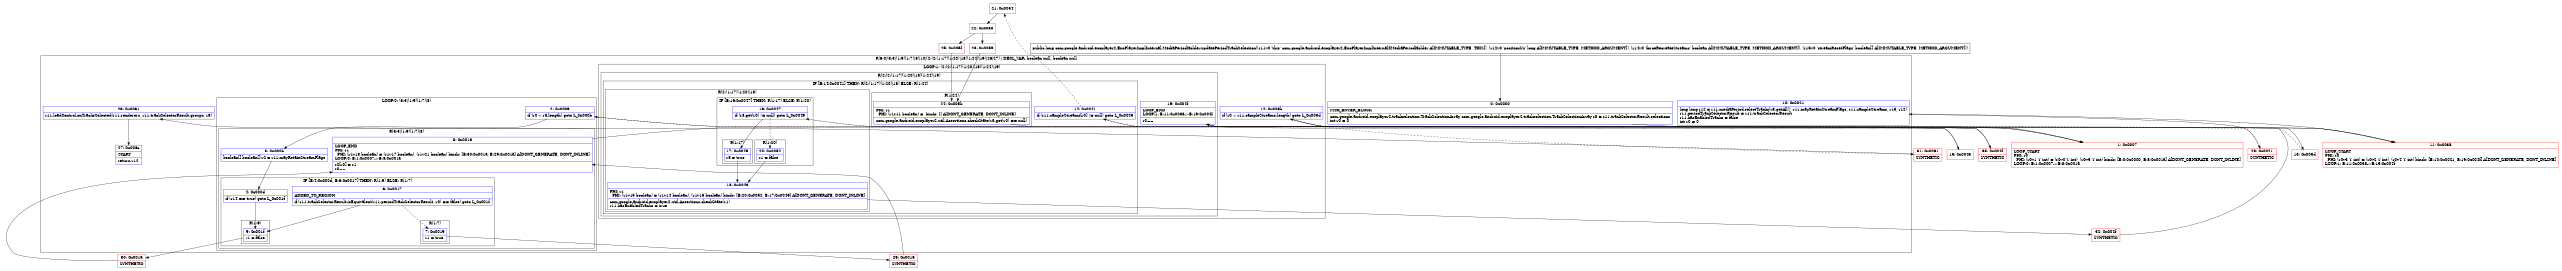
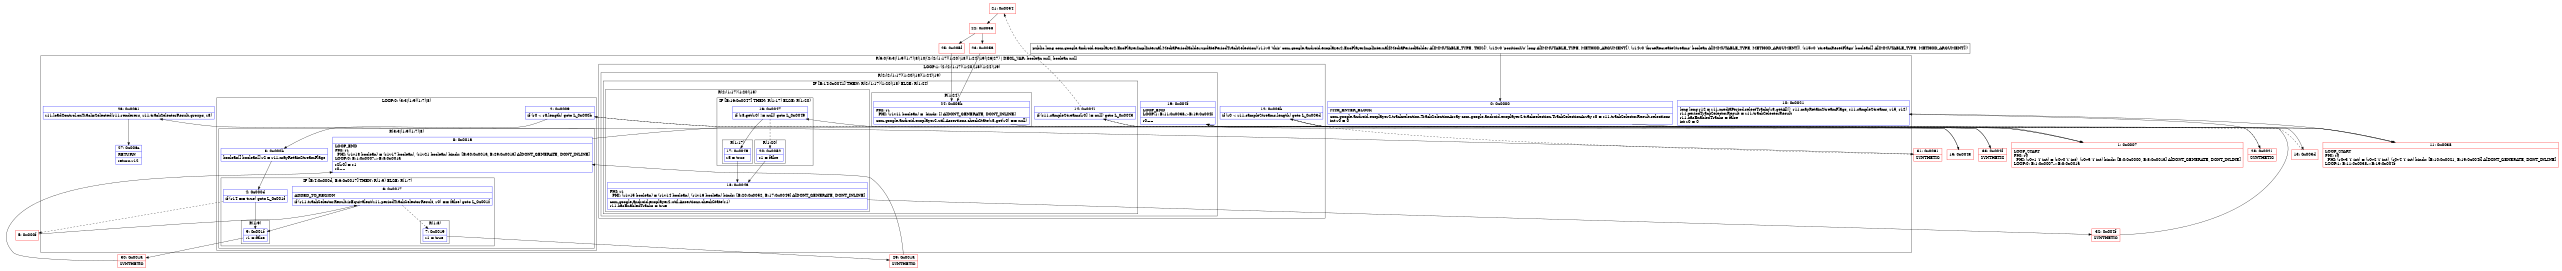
node "27: 0x006c": text "START" -> "RETURN"
cluster "R(1:7)": label "R(1:7)" -> "R(1:8)"
node "5: 0x000f": added
